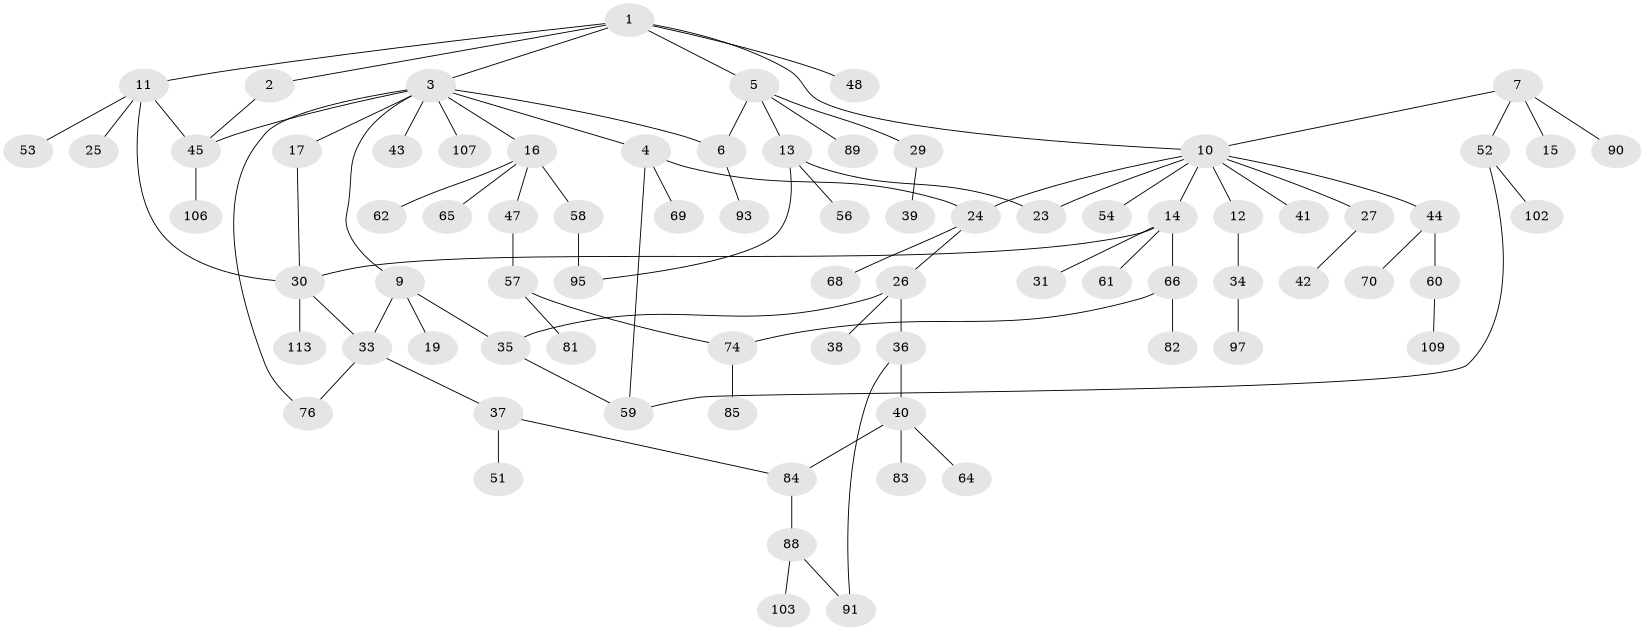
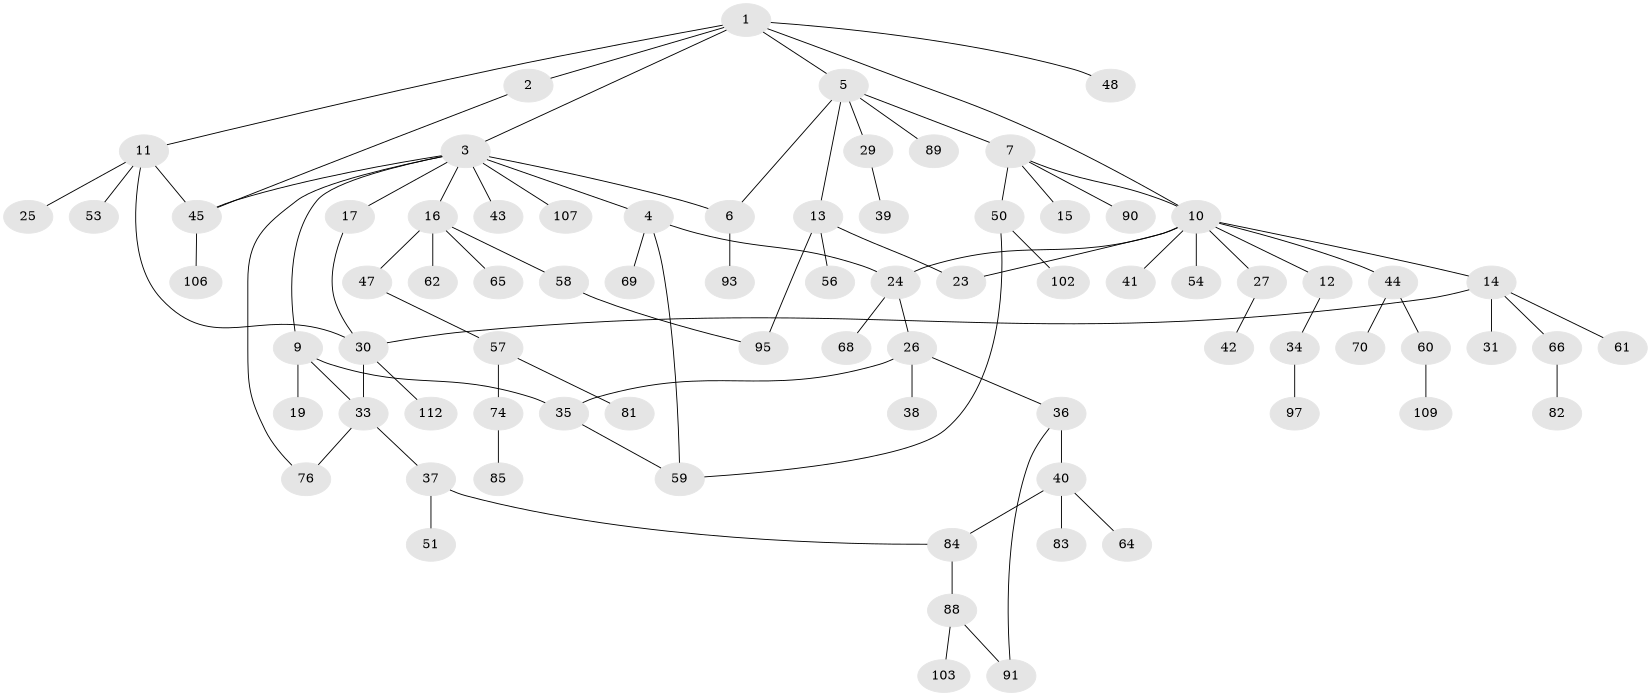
edge "5" -- "7": added
node "52": label "52" -> "50"
edge "66" -- "74": removed
node "113": label "113" -> "112"
